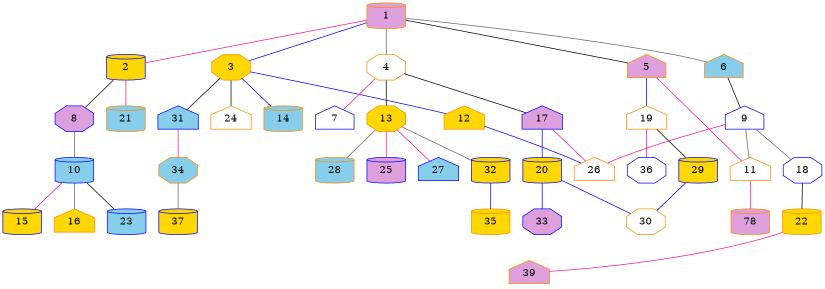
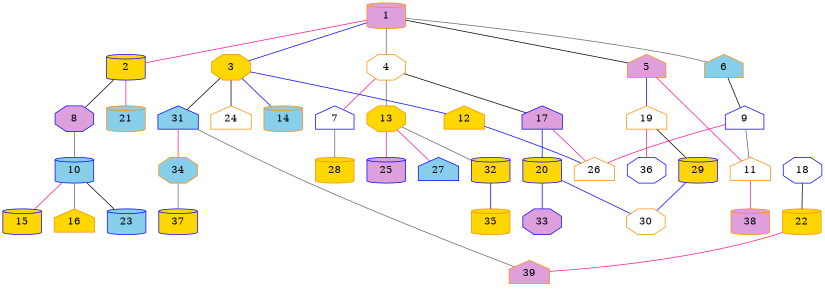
edge "4" -- "13": color black -> gray40
edge "13" -- "28": now "7" -- "28"
edge "9" -- "18": removed
node "28": fillcolor skyblue -> gold
edge "31" -- "39": added
node "78": label "78" -> "38"
